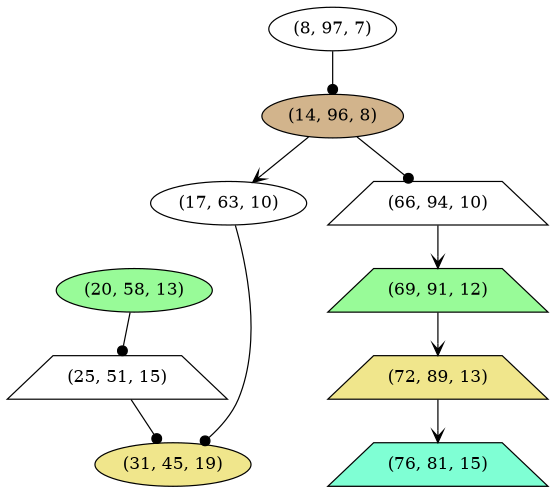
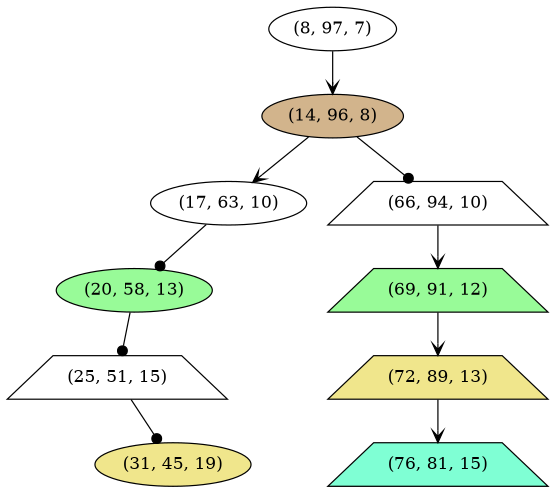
edge "(8, 97, 7)" -> "(14, 96, 8)": arrowhead dot -> vee
edge "(17, 63, 10)" -> "(31, 45, 19)": now "(17, 63, 10)" -> "(20, 58, 13)"
